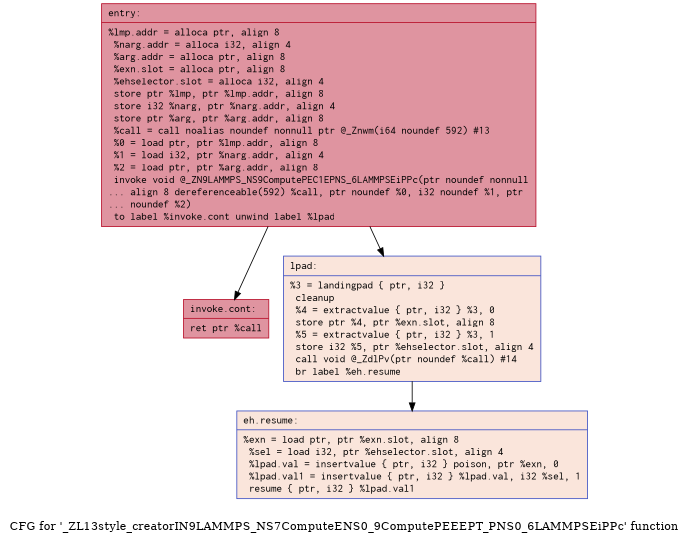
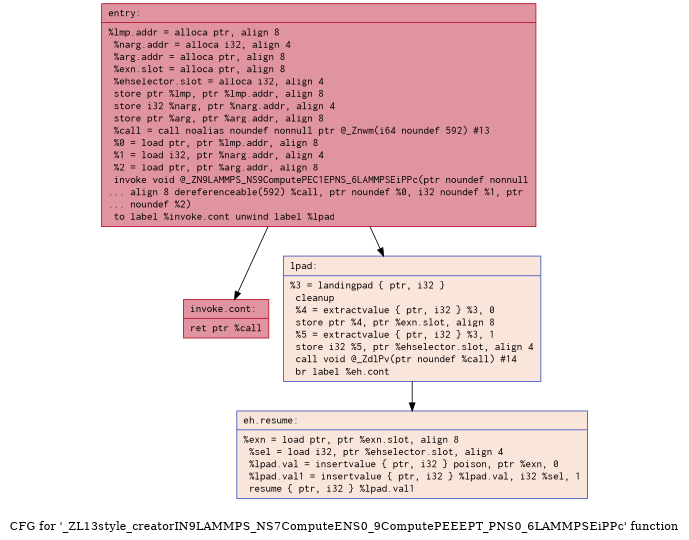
node "lpad:": text "br label %eh.resume" -> "br label %eh.cont"
